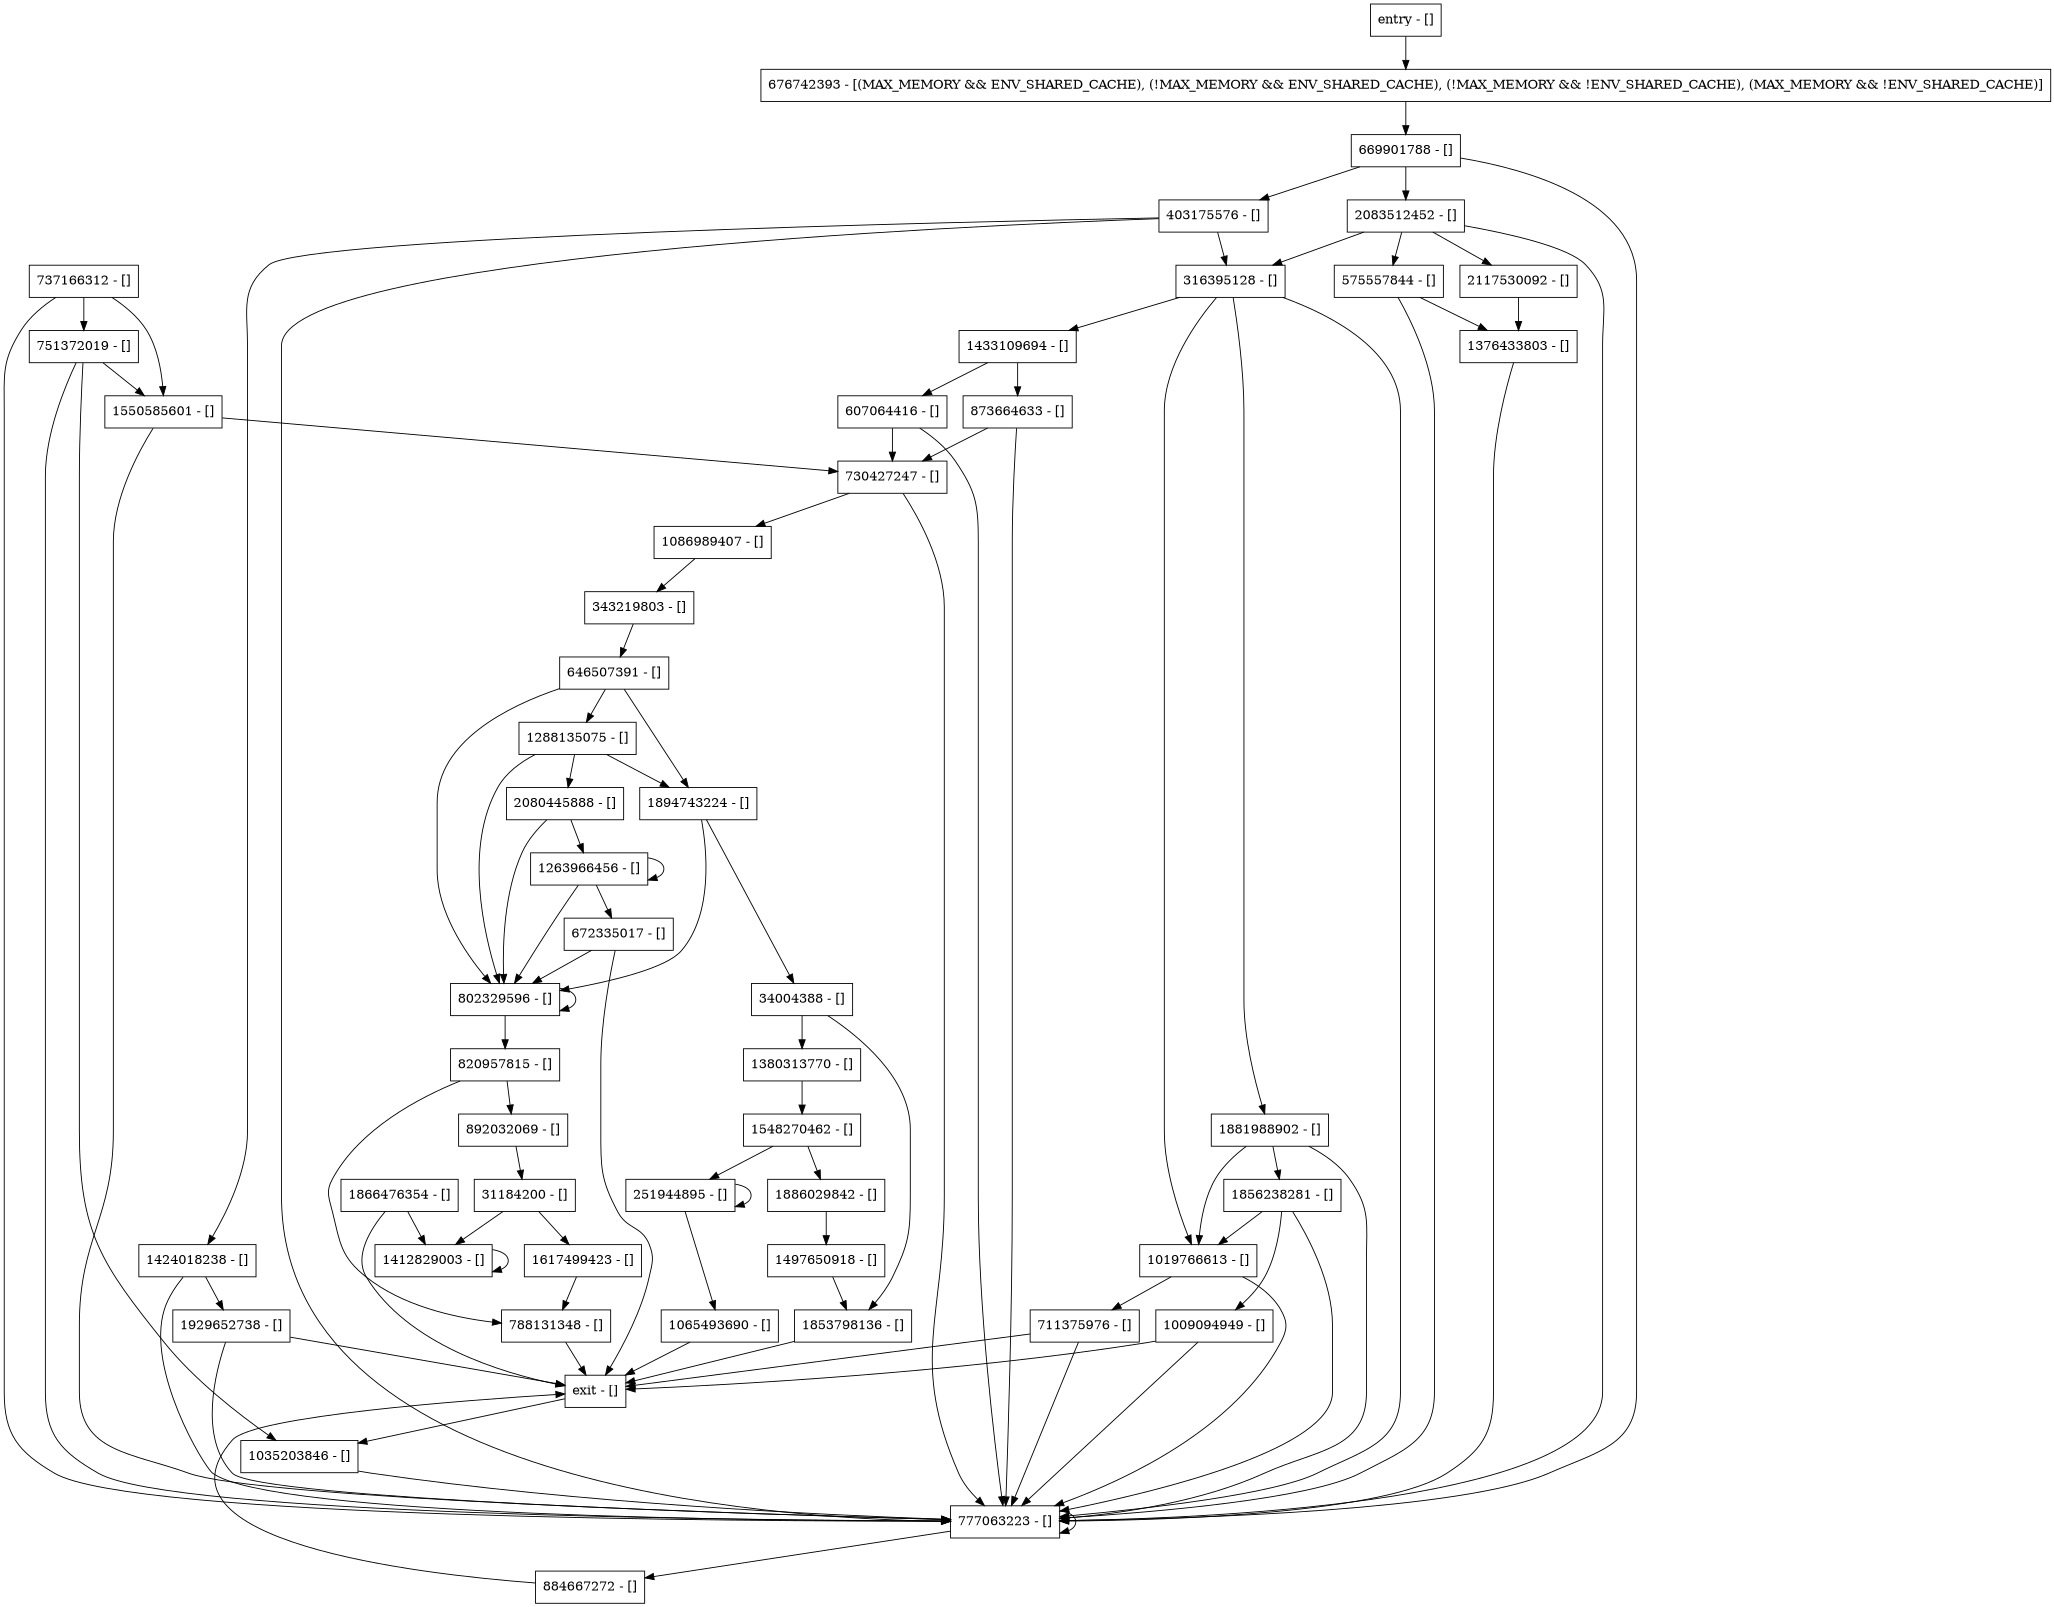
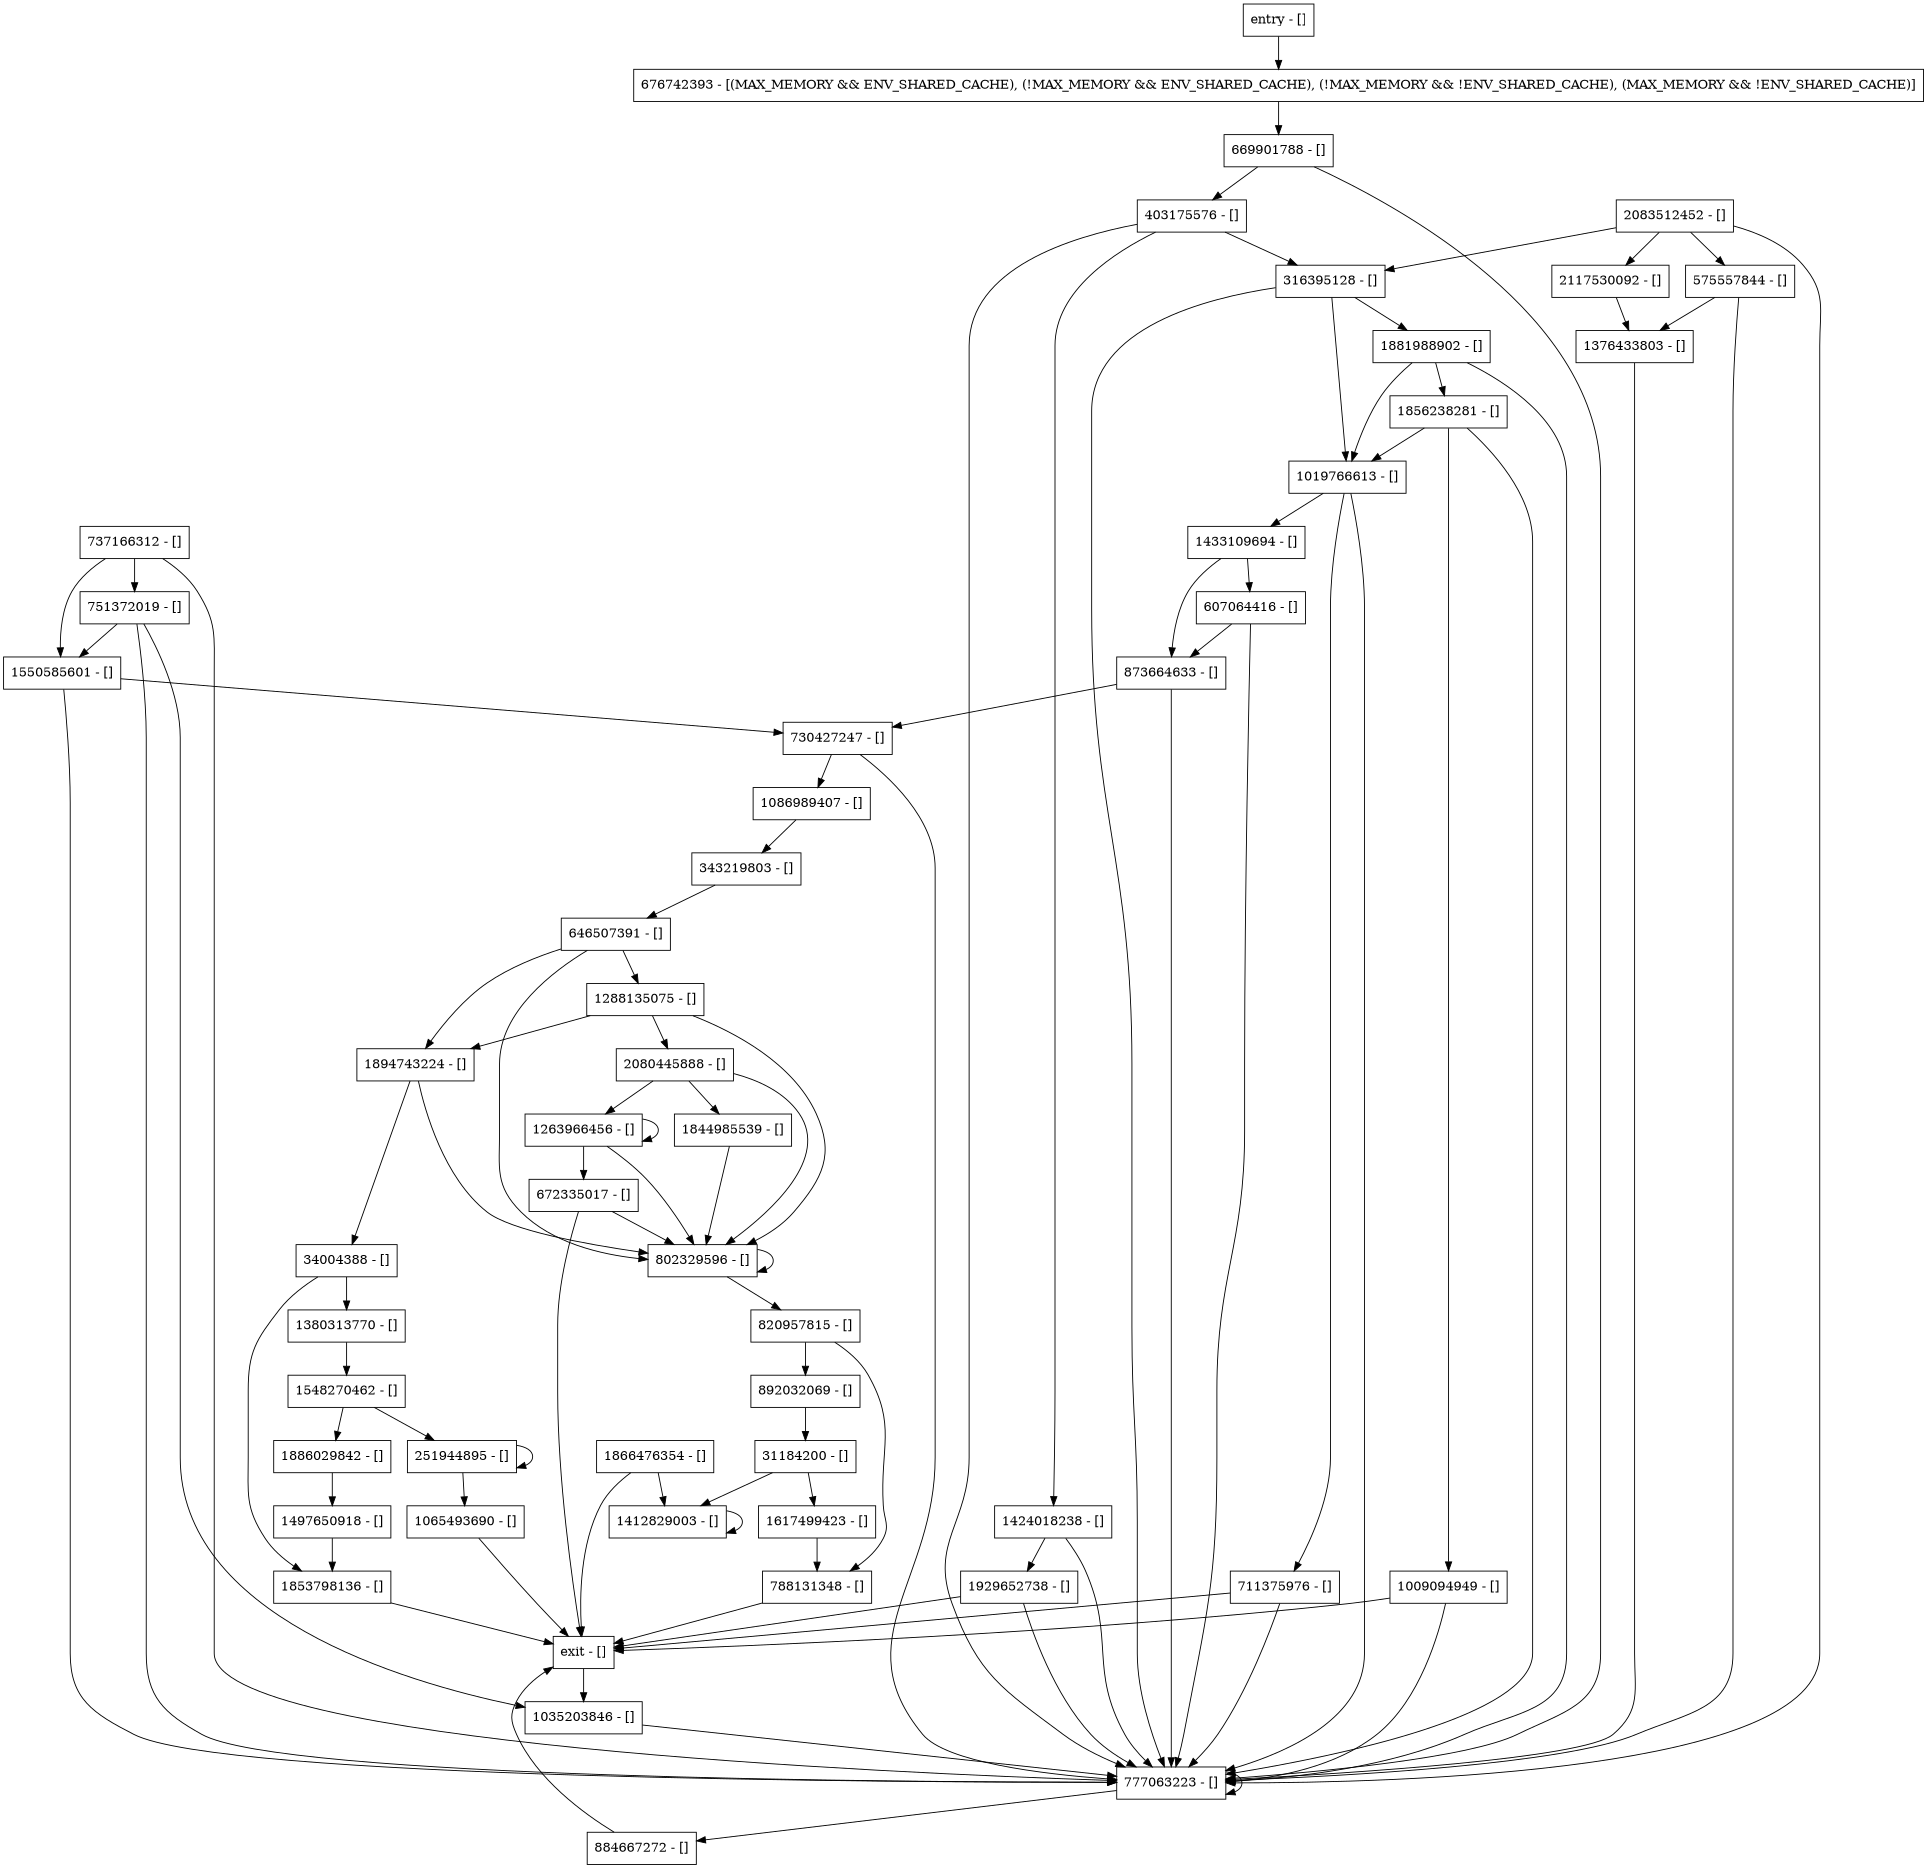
edge "669901788 - []" -> "2083512452 - []": removed
edge "316395128 - []" -> "1433109694 - []": now "1019766613 - []" -> "1433109694 - []"
edge "607064416 - []" -> "730427247 - []": now "607064416 - []" -> "873664633 - []"
node "1844985539 - []": added
